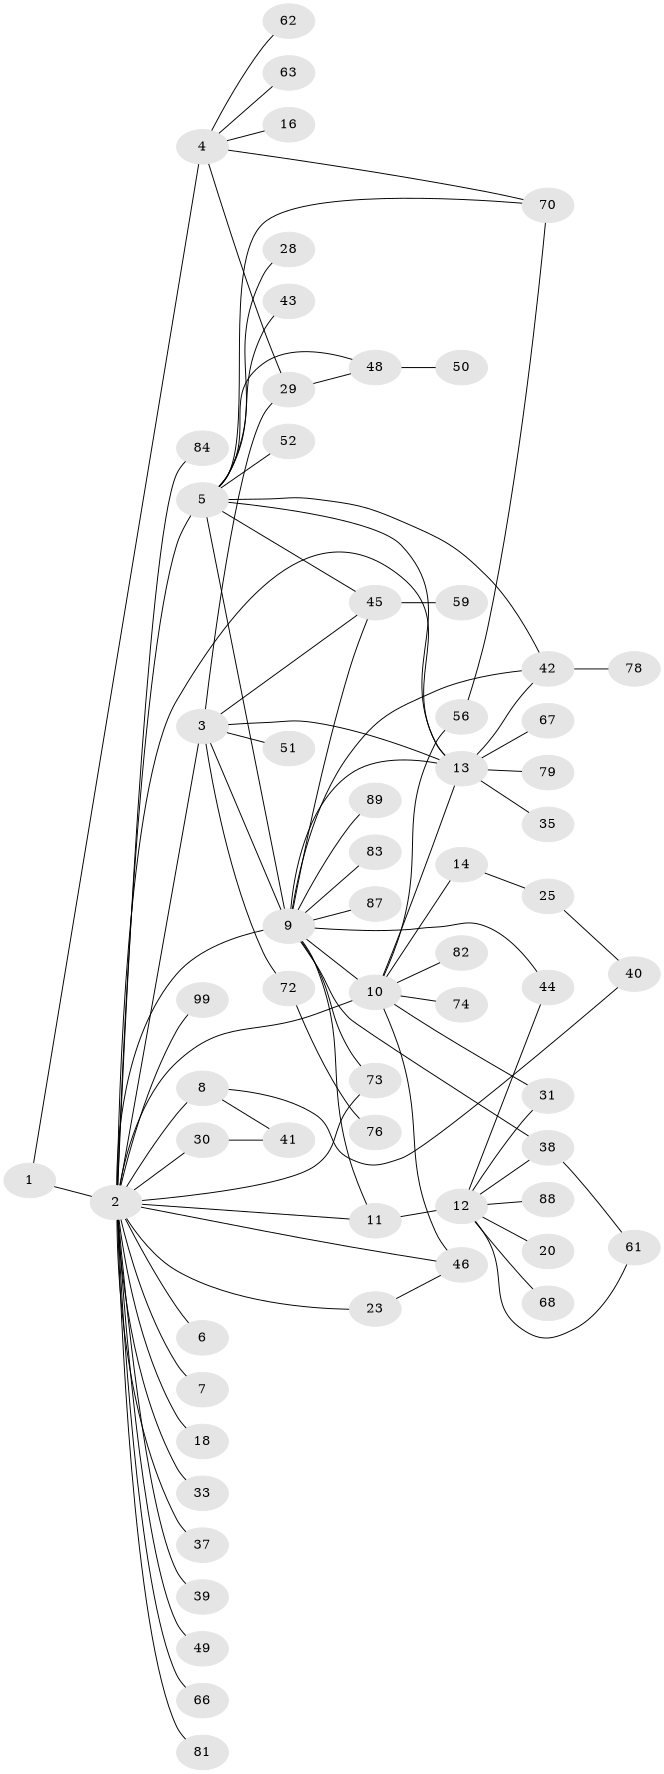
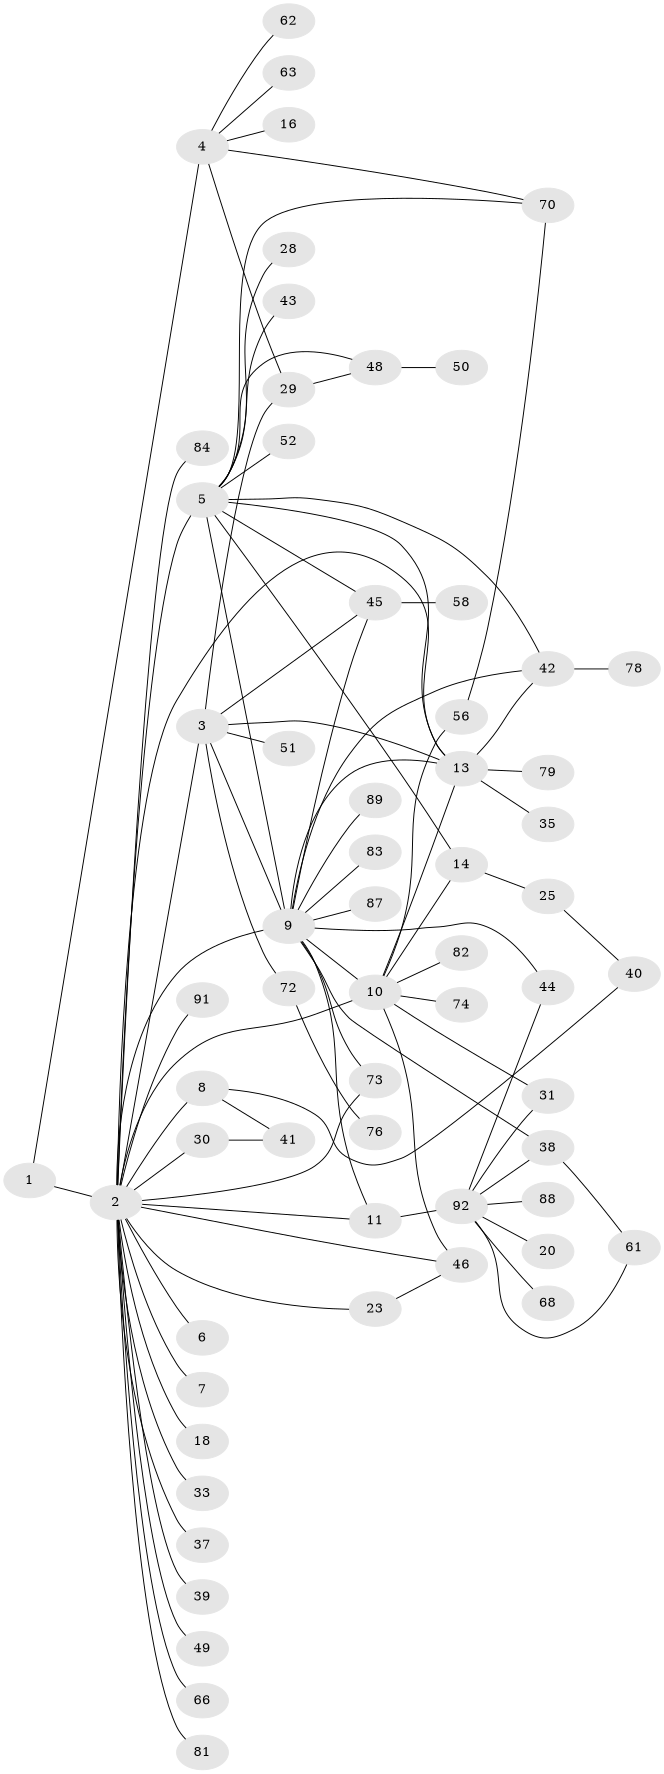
node "59": label "59" -> "58"
edge "5" -- "14": added
node "67": removed
node "99": label "99" -> "91"
node "12": label "12" -> "92"
